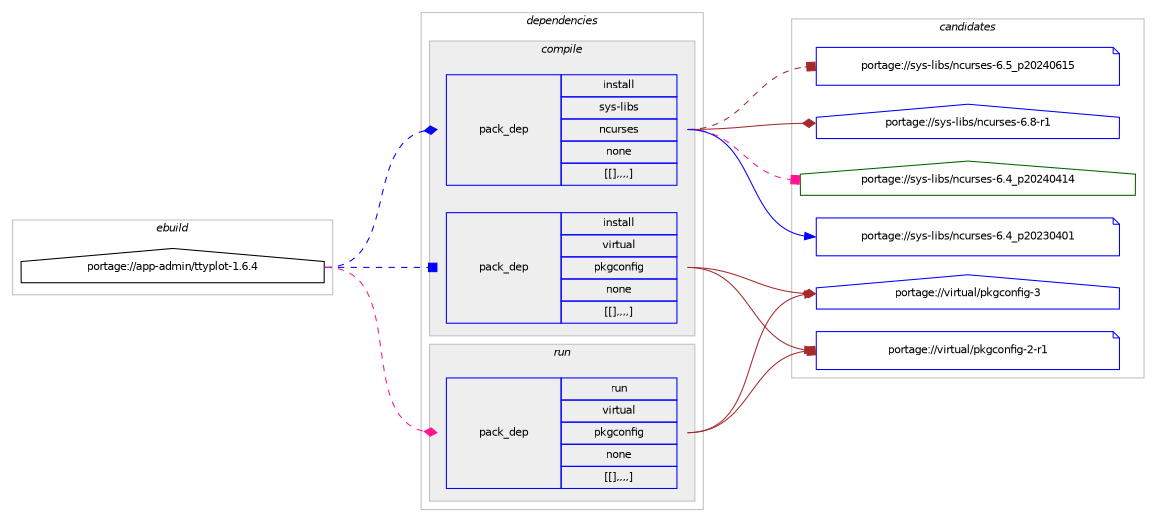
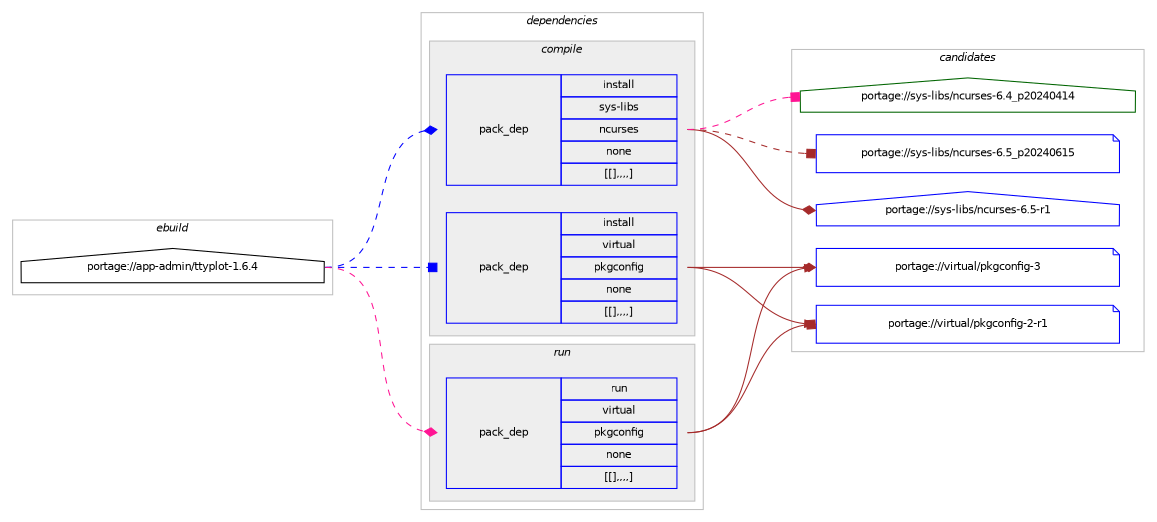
node "portage://sys-libs/ncurses-6.8-r1": label "portage://sys-libs/ncurses-6.8-r1" -> "portage://sys-libs/ncurses-6.5-r1"
node "portage://sys-libs/ncurses-6.4_p20230401": removed
node "portage://virtual/pkgconfig-3": shape house -> note
